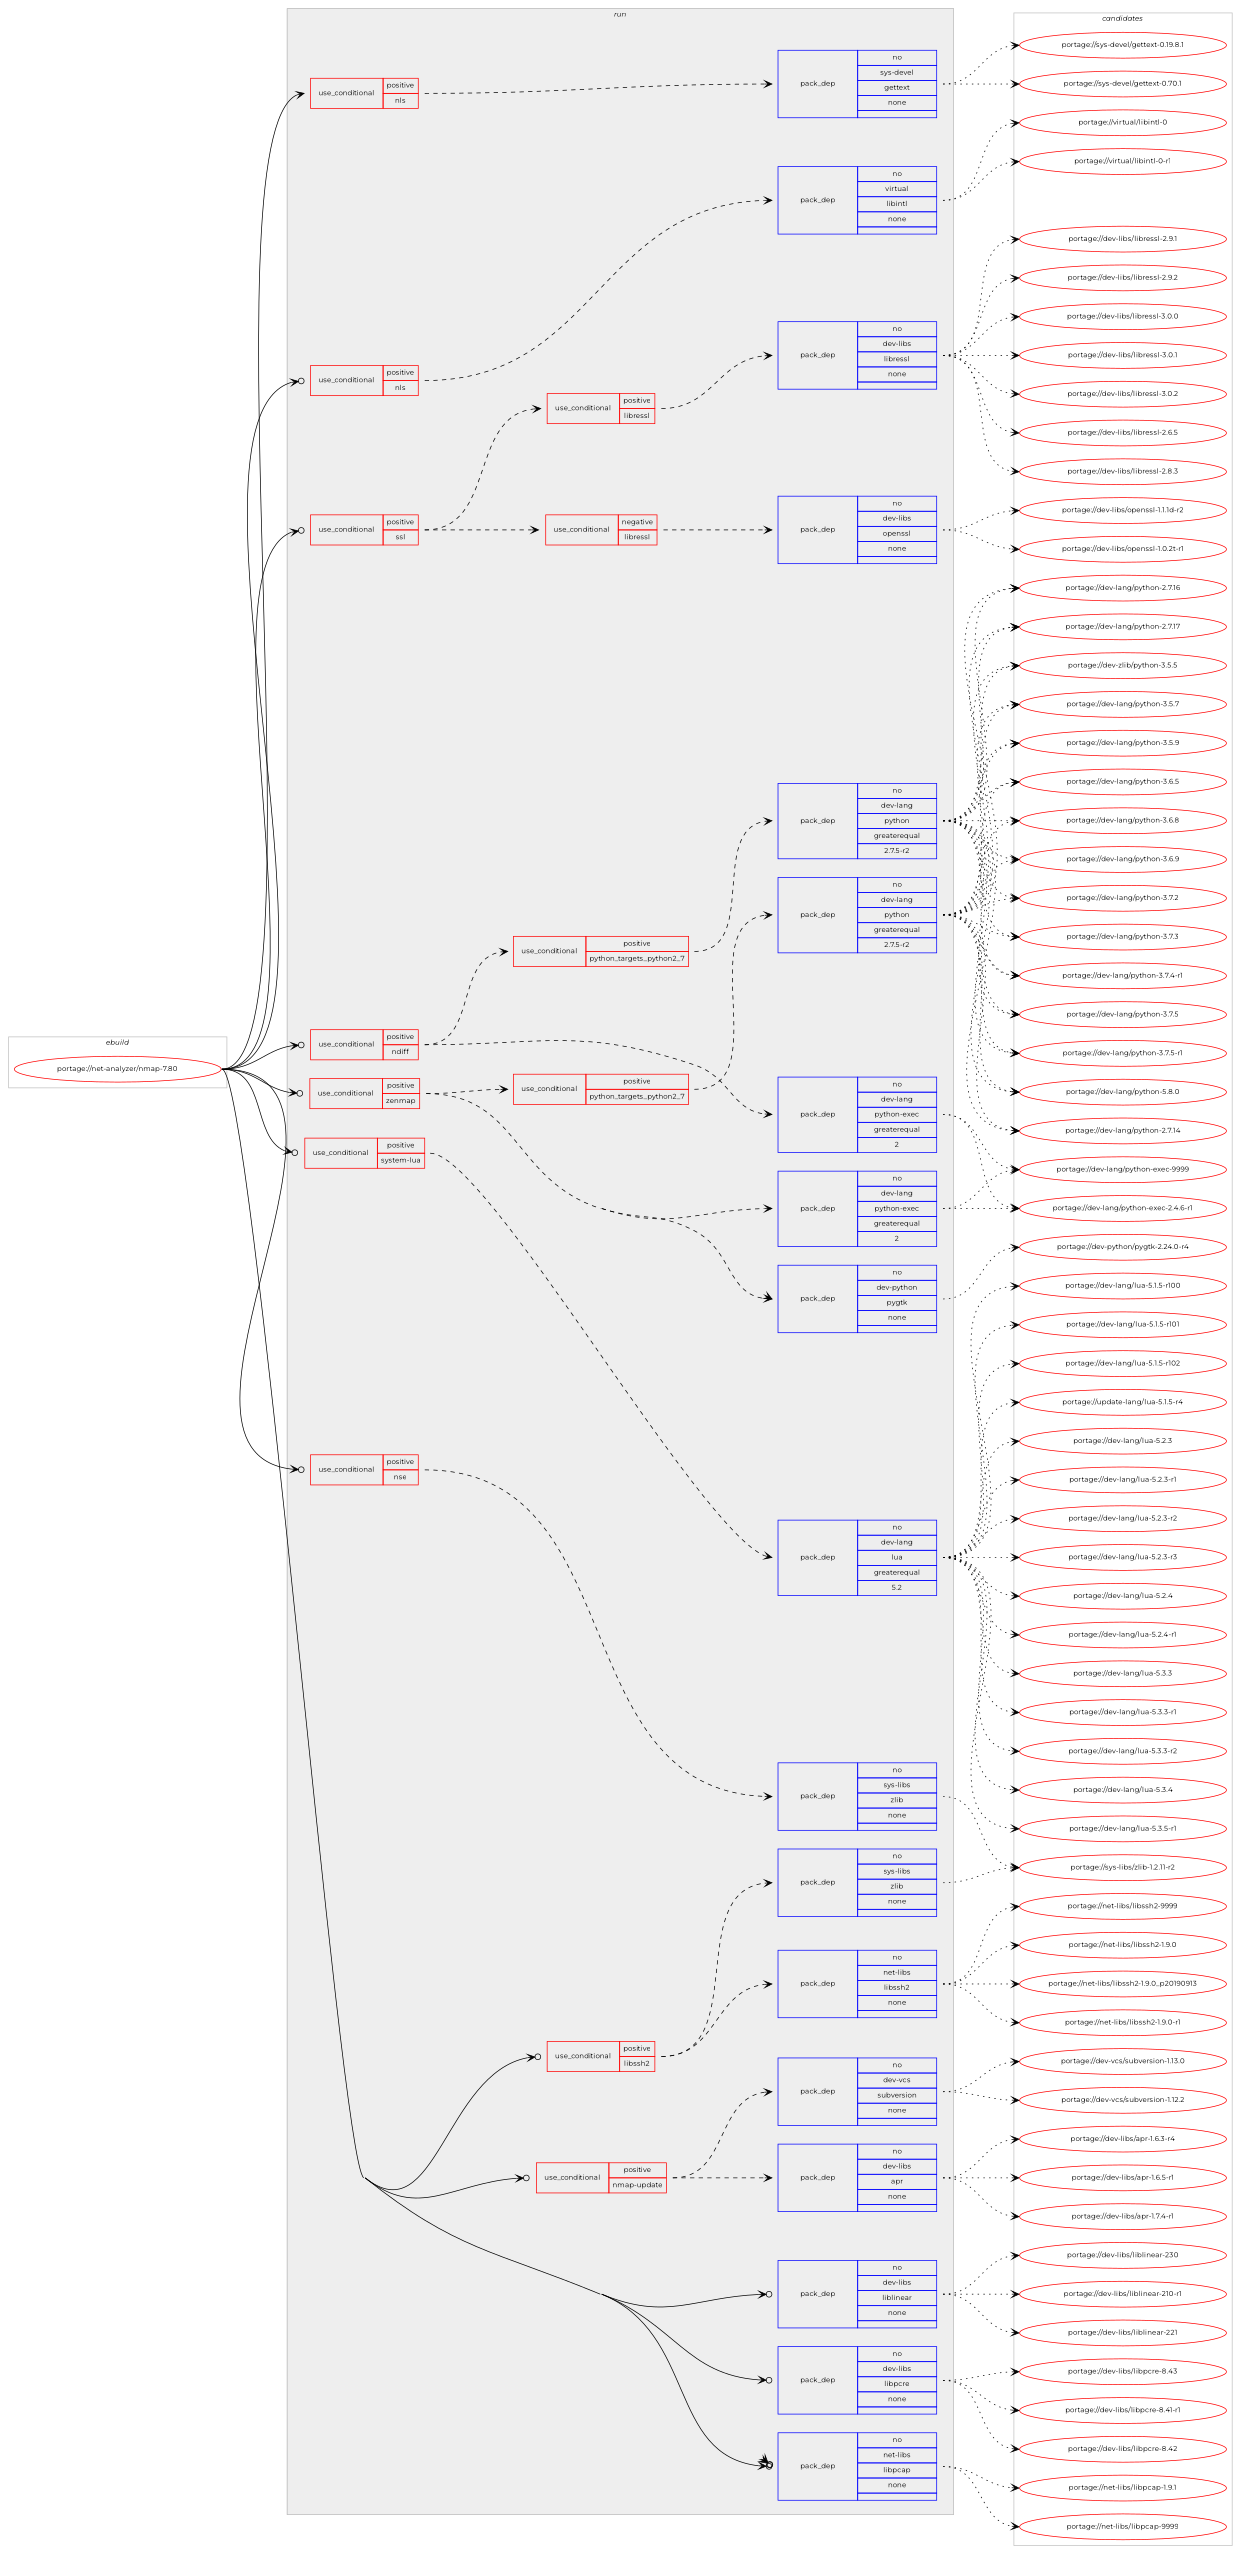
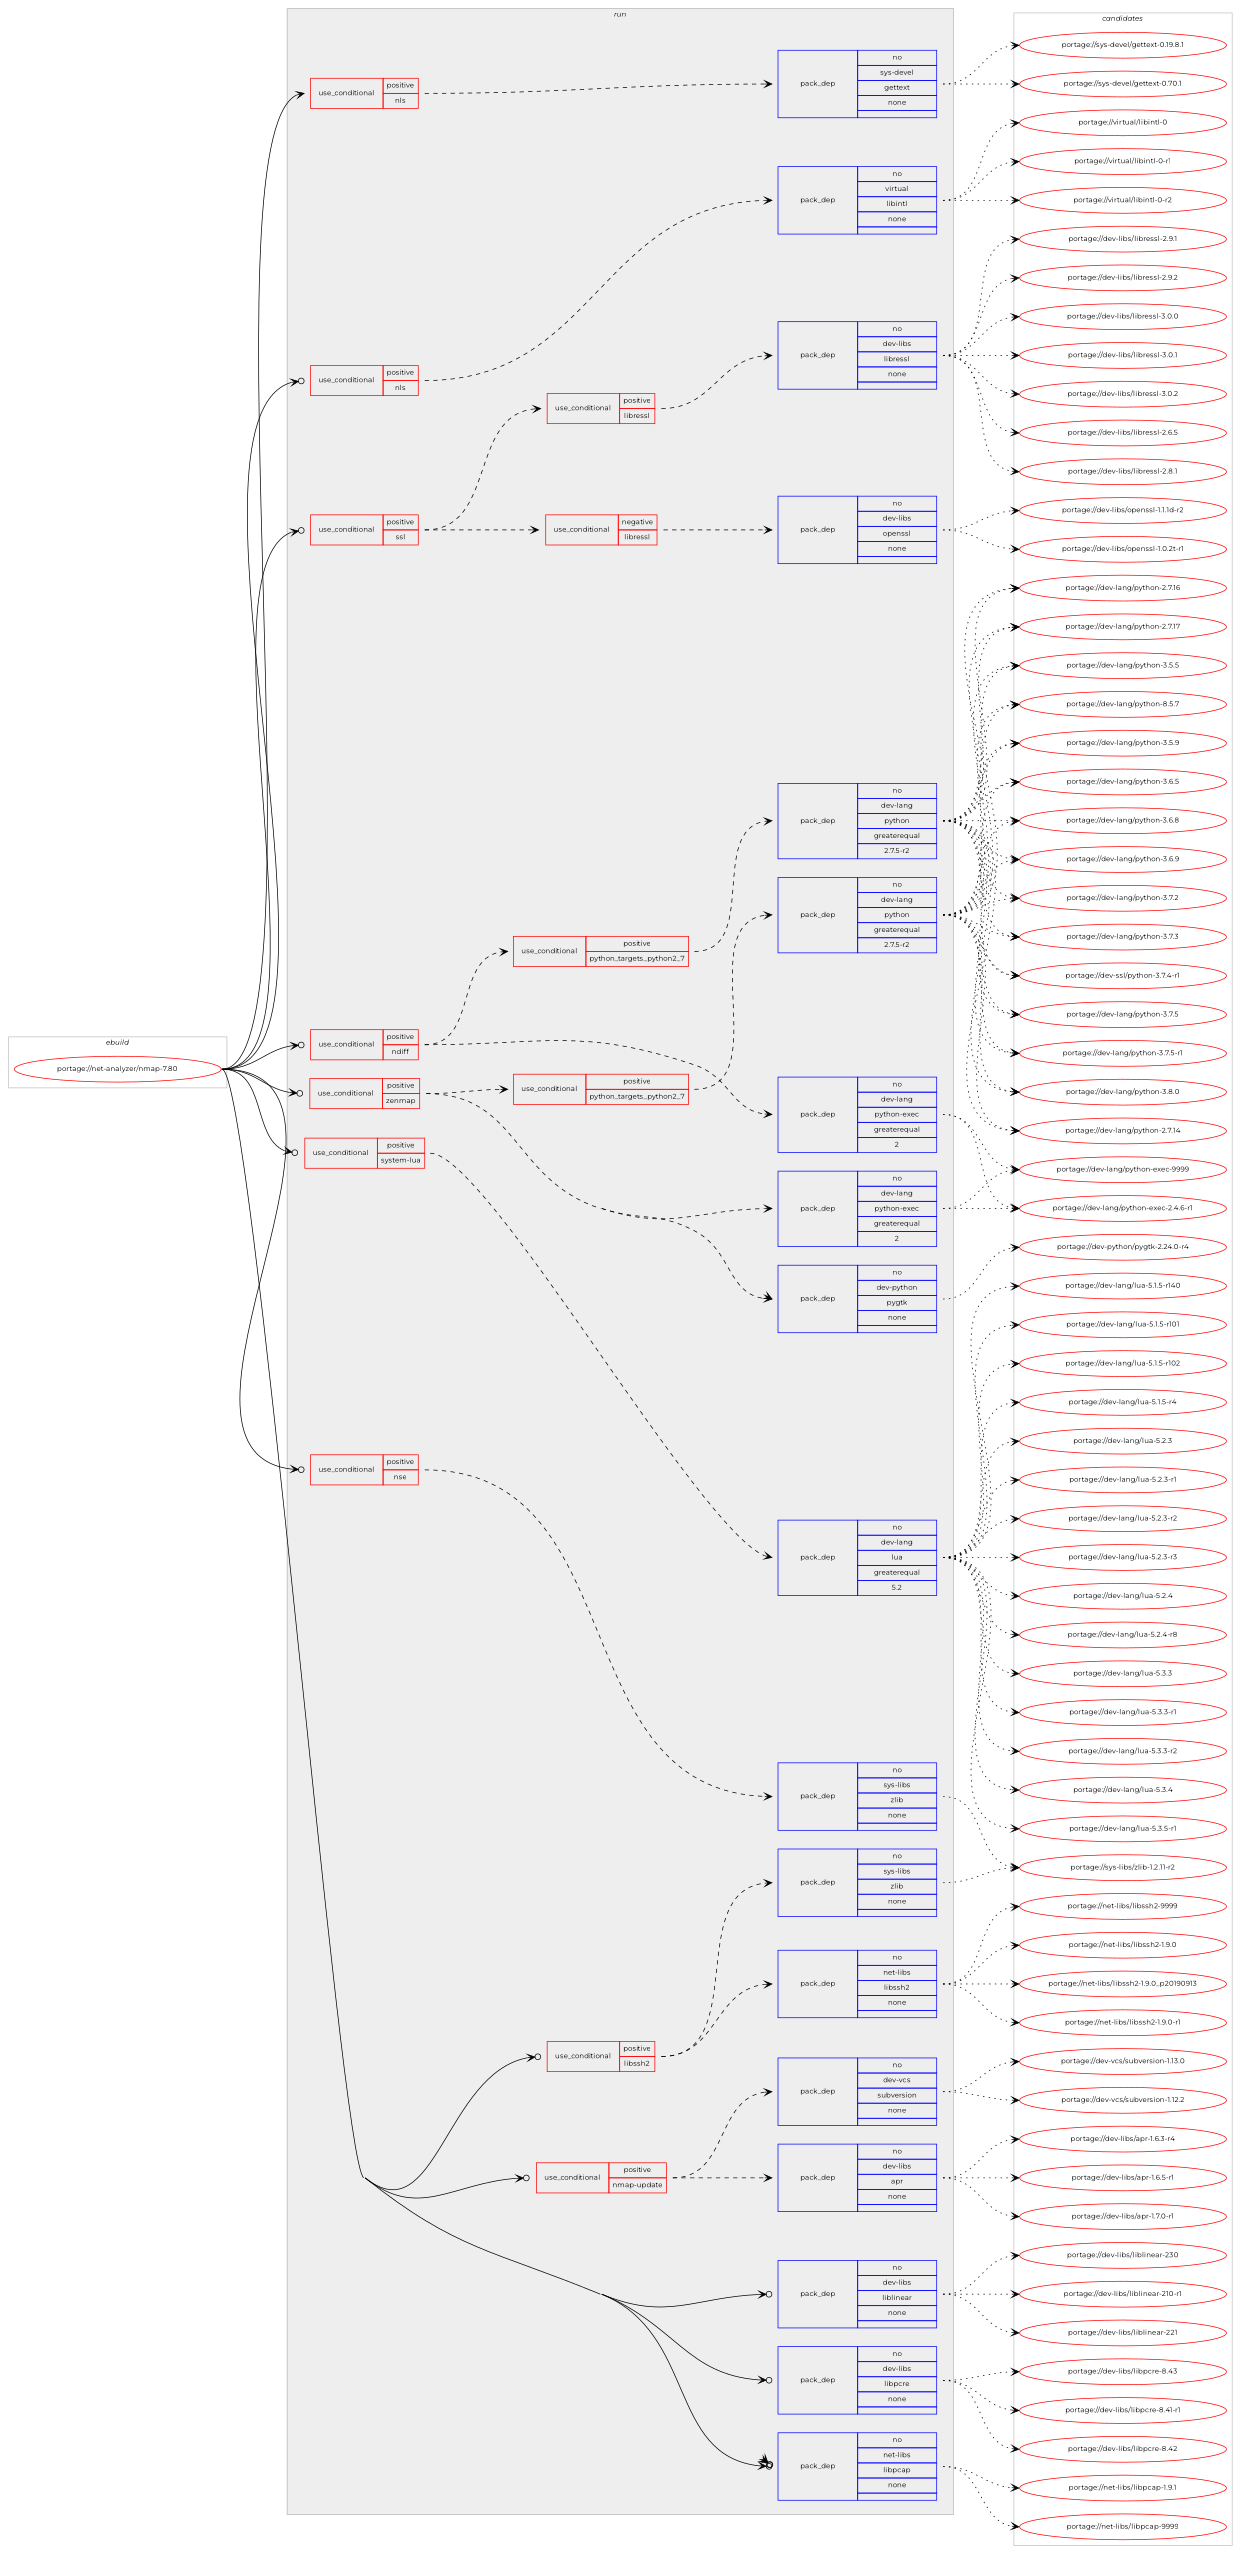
node "portage://virtual/libintl-0-r2": added
node "portage://dev-libs/libressl-2.8.3": label "portage://dev-libs/libressl-2.8.3" -> "portage://dev-libs/libressl-2.8.1"
node "portage://dev-zlib/python-3.5.5": label "portage://dev-zlib/python-3.5.5" -> "portage://dev-lang/python-3.5.5"
node "portage://dev-lang/python-3.5.7": label "portage://dev-lang/python-3.5.7" -> "portage://dev-lang/python-8.5.7"
node "portage://dev-lang/python-3.7.4-r1": label "portage://dev-lang/python-3.7.4-r1" -> "portage://dev-ssl/python-3.7.4-r1"
node "portage://dev-lang/python-5.8.0": label "portage://dev-lang/python-5.8.0" -> "portage://dev-lang/python-3.8.0"
node "portage://dev-lang/lua-5.1.5-r100": label "portage://dev-lang/lua-5.1.5-r100" -> "portage://dev-lang/lua-5.1.5-r140"
node "portage://update-lang/lua-5.1.5-r4": label "portage://update-lang/lua-5.1.5-r4" -> "portage://dev-lang/lua-5.1.5-r4"
node "portage://dev-lang/lua-5.2.4-r1": label "portage://dev-lang/lua-5.2.4-r1" -> "portage://dev-lang/lua-5.2.4-r8"
node "portage://dev-libs/apr-1.7.4-r1": label "portage://dev-libs/apr-1.7.4-r1" -> "portage://dev-libs/apr-1.7.0-r1"
